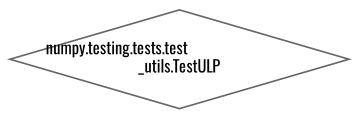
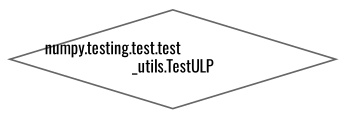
node "numpy.testing.tests.test _utils.TestULP": label "numpy.testing.tests.test _utils.TestULP" -> "numpy.testing.test.test _utils.TestULP"
